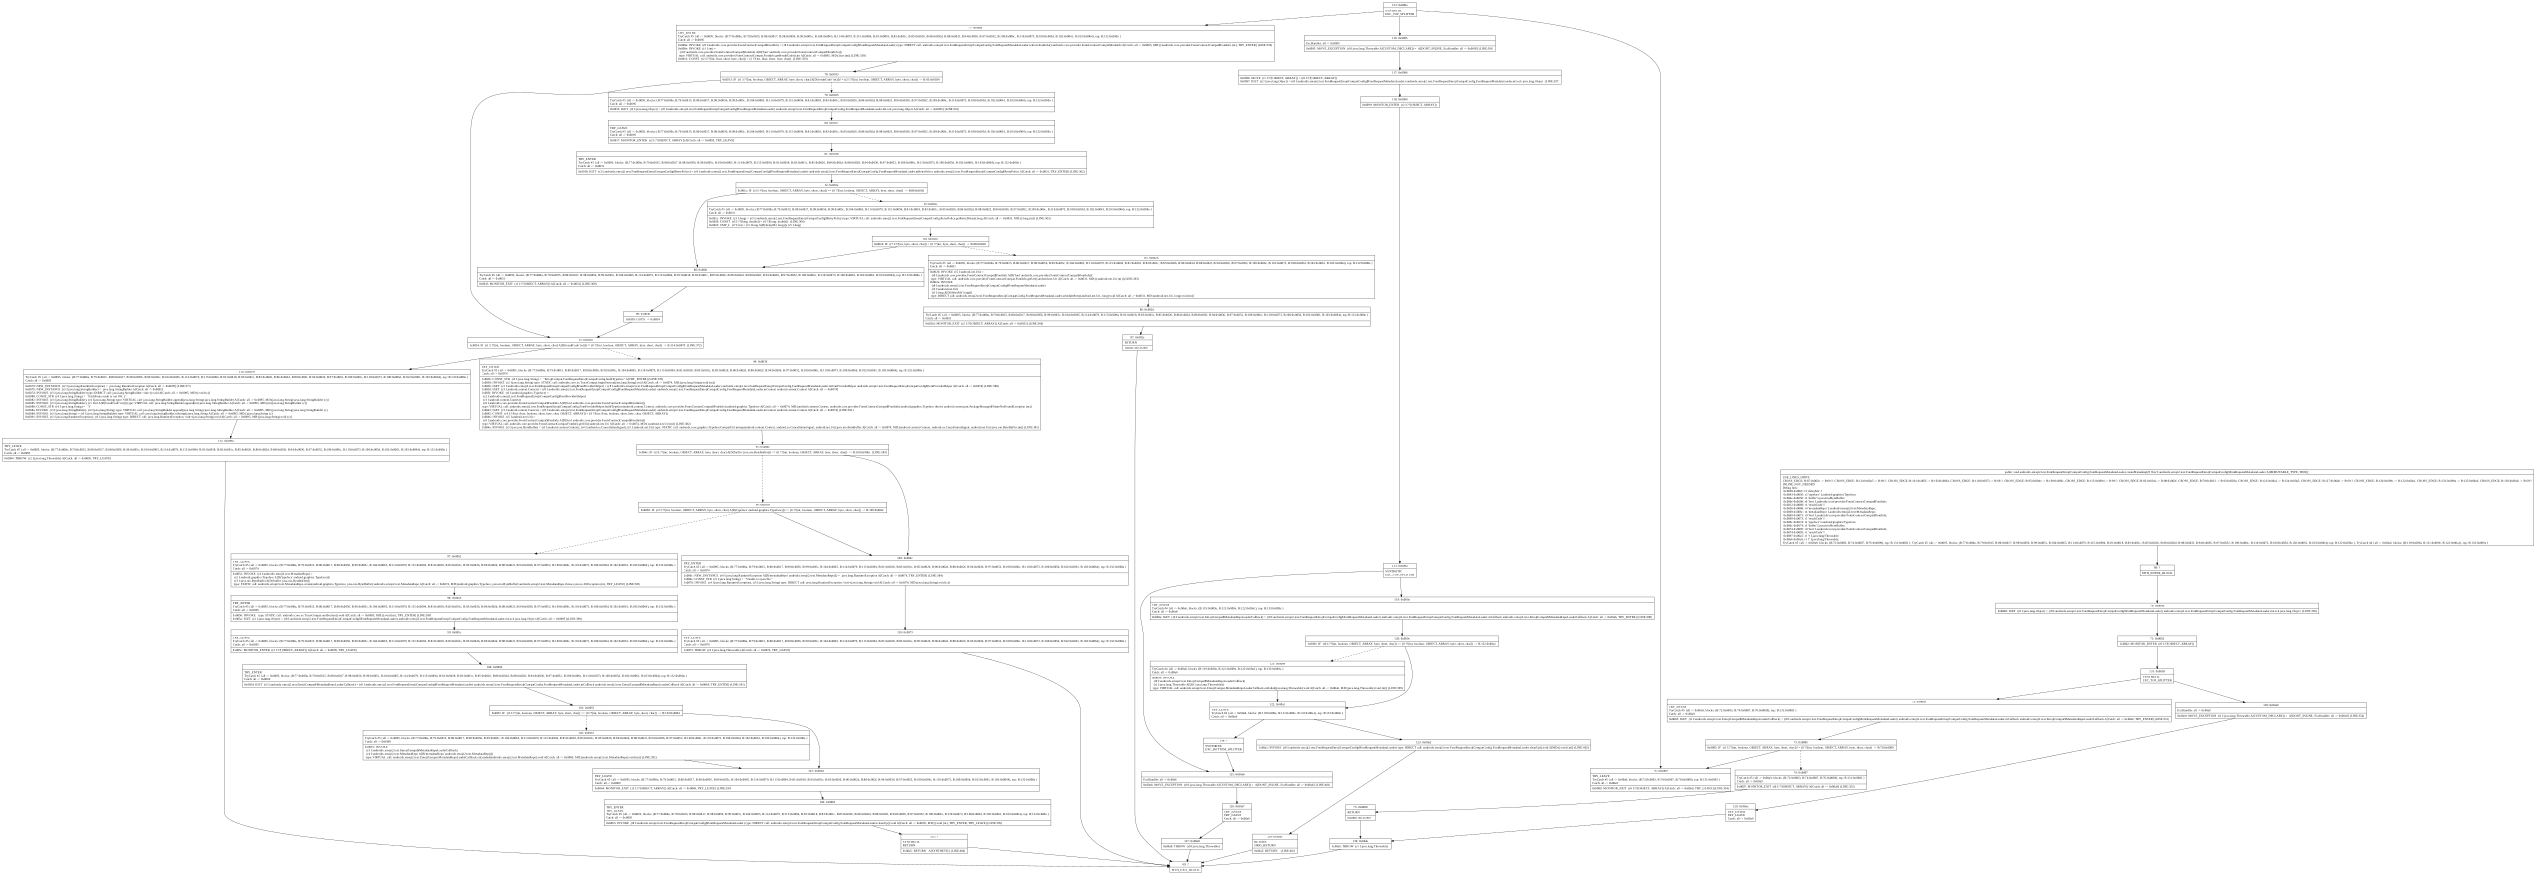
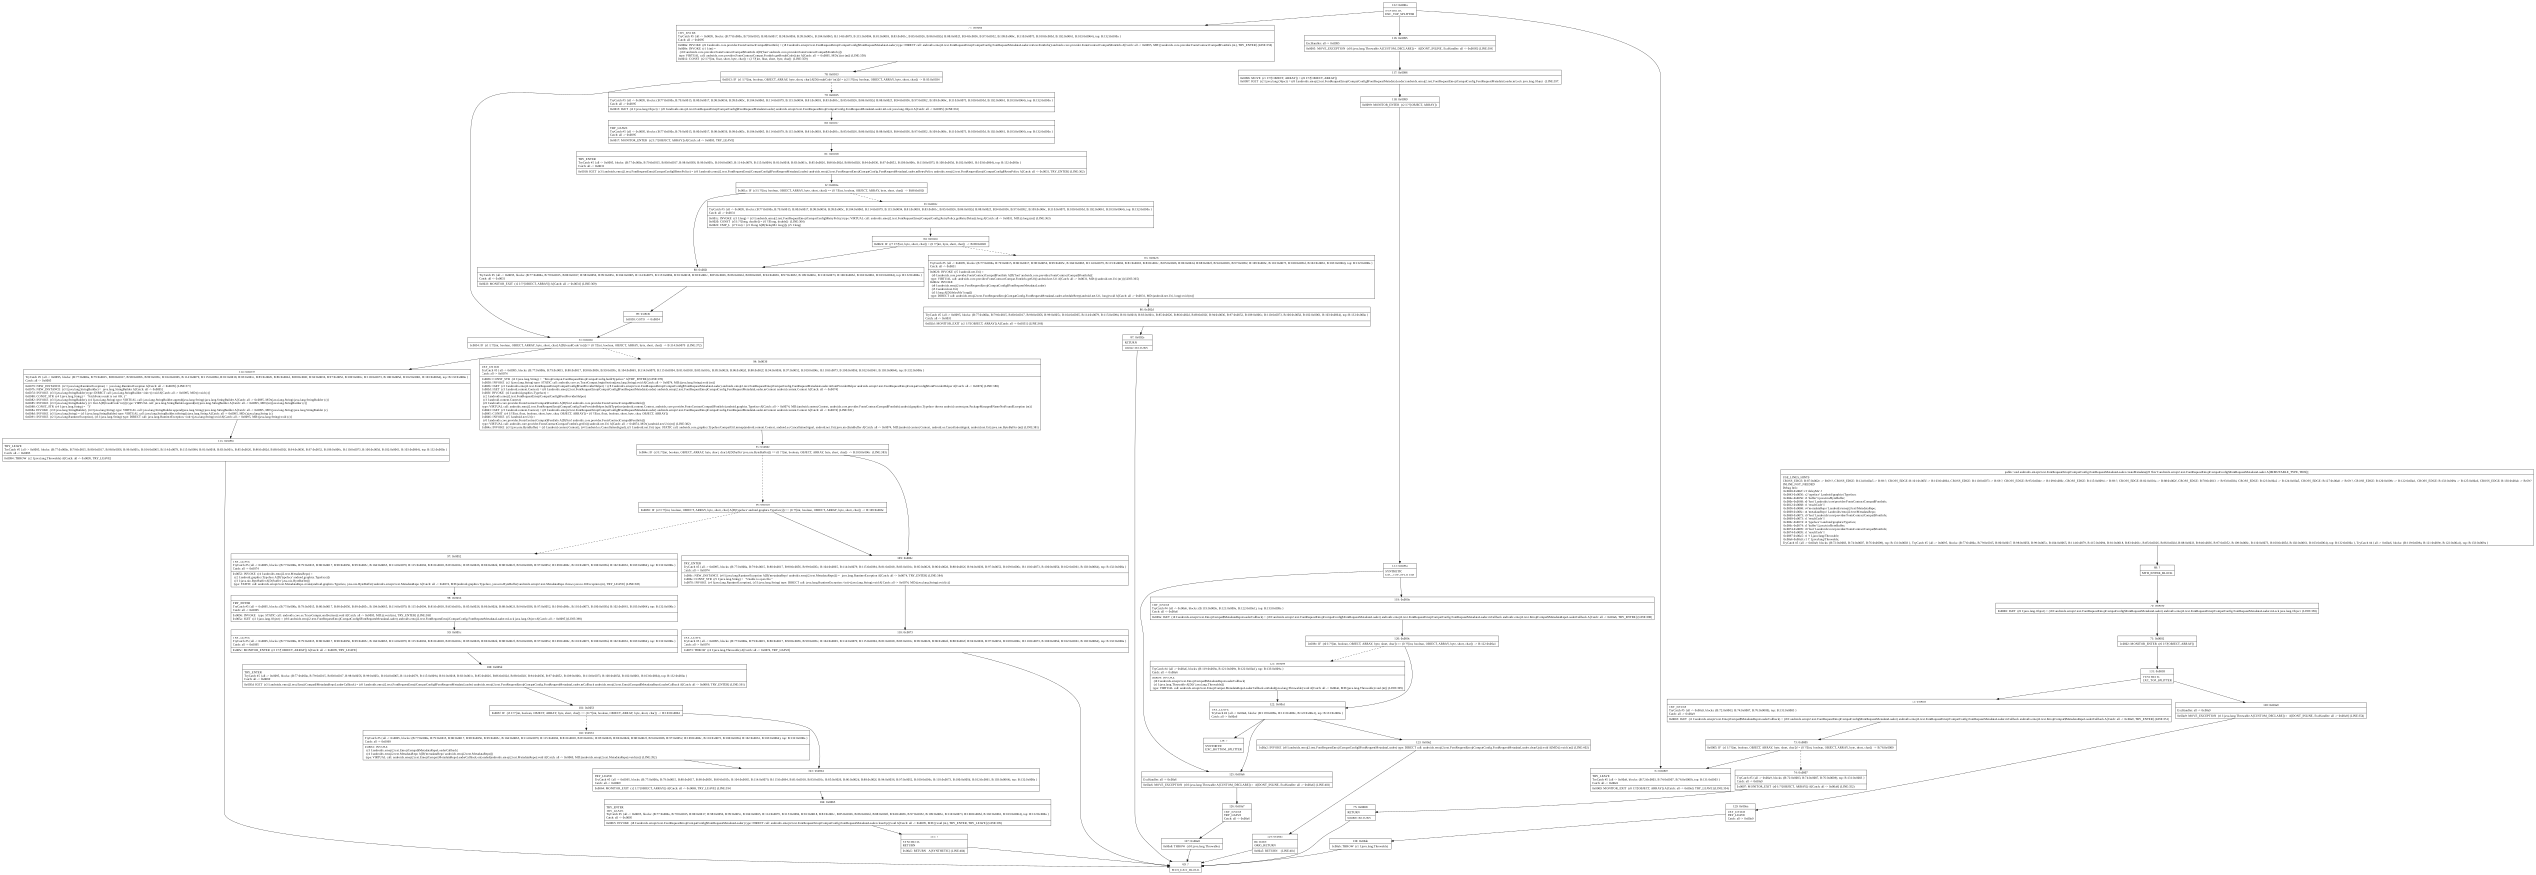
edge "134: ?" -> "125: 0x00a6": now "122: 0x00a1" -> "125: 0x00a6"
edge "75: 0x0008" -> "130: 0x00ab": now "75: 0x0008" -> "69: ?"
